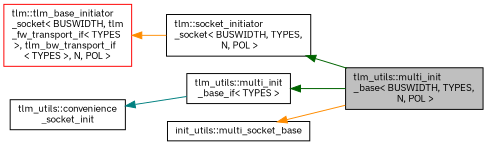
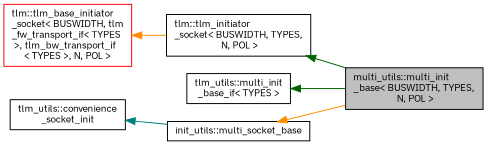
node "tlm::socket_initiator _socket< BUSWIDTH, TYPES, N, POL >": label "tlm::socket_initiator _socket< BUSWIDTH, TYPES, N, POL >" -> "tlm::tlm_initiator _socket< BUSWIDTH, TYPES, N, POL >"
node "tlm_utils::multi_init _base< BUSWIDTH, TYPES, N, POL >": label "tlm_utils::multi_init _base< BUSWIDTH, TYPES, N, POL >" -> "multi_utils::multi_init _base< BUSWIDTH, TYPES, N, POL >"
edge "tlm_utils::multi_init _base_if< TYPES >" -> "tlm_utils::convenience _socket_init": now "init_utils::multi_socket_base" -> "tlm_utils::convenience _socket_init"
